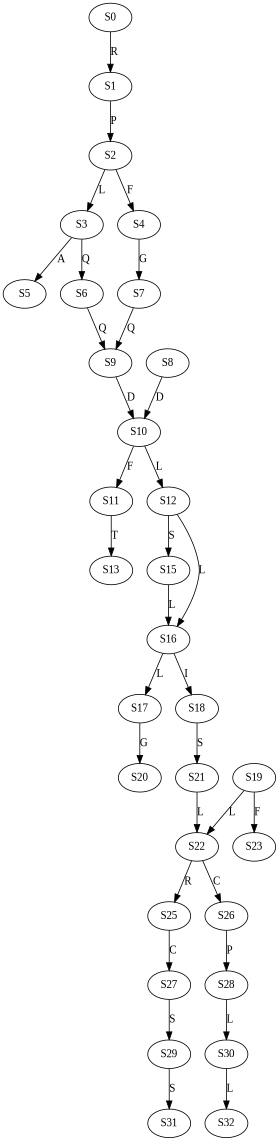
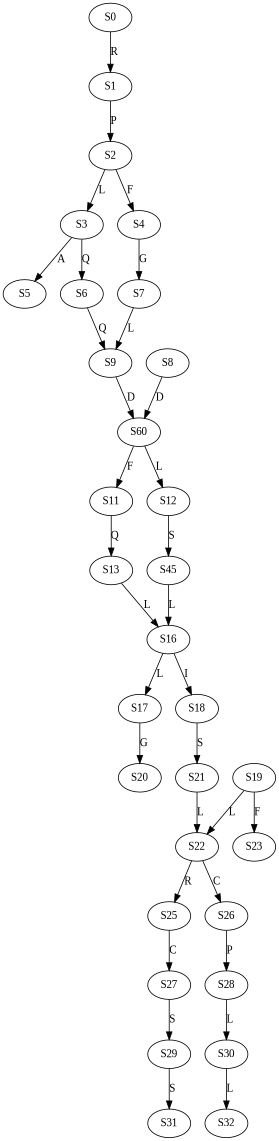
edge "S7" -> "S9": label "Q" -> "L"
node "S10": label "S10" -> "S60"
edge "S11" -> "S13": label "T" -> "Q"
edge "S12" -> "S16": now "S13" -> "S16"
node "S15": label "S15" -> "S45"
